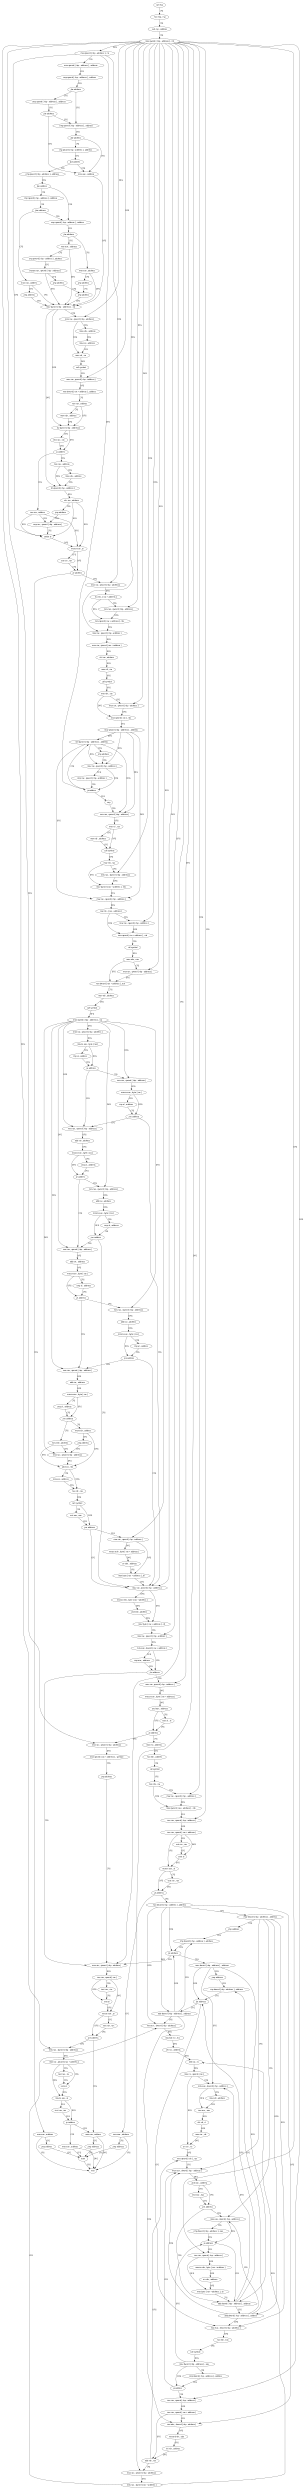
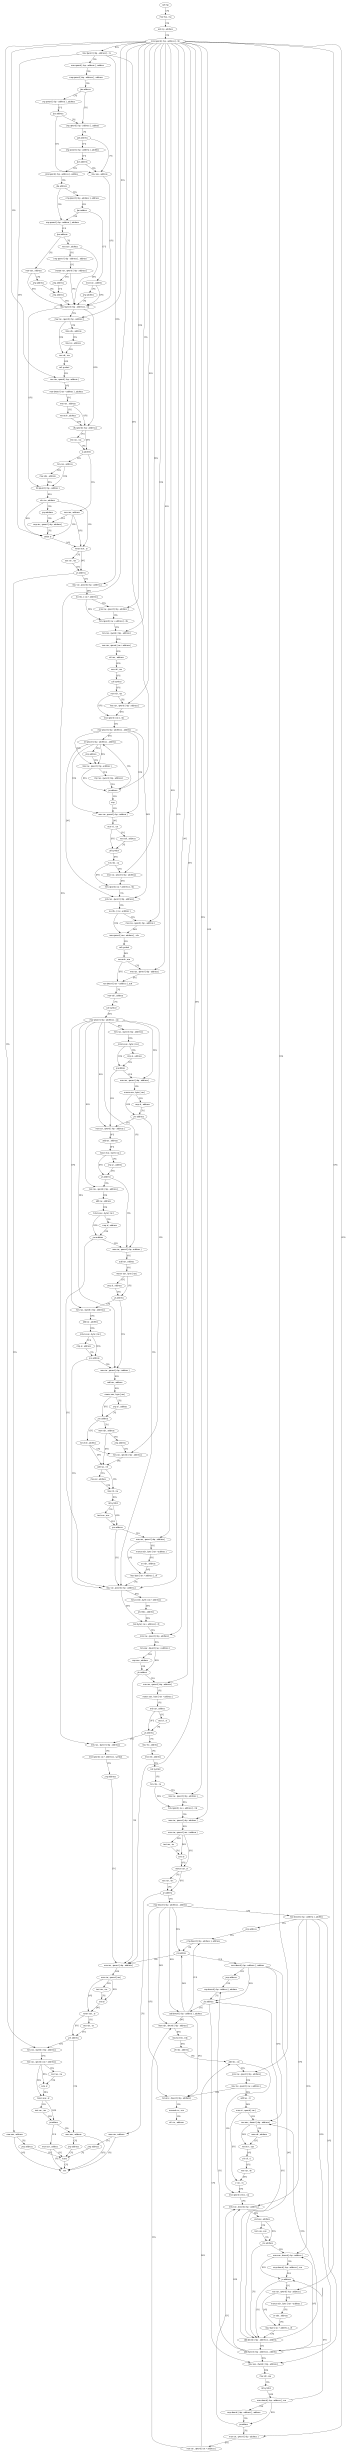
edge "shl rcx , address" -> "add rax , rcx": removed, label "DFG"
